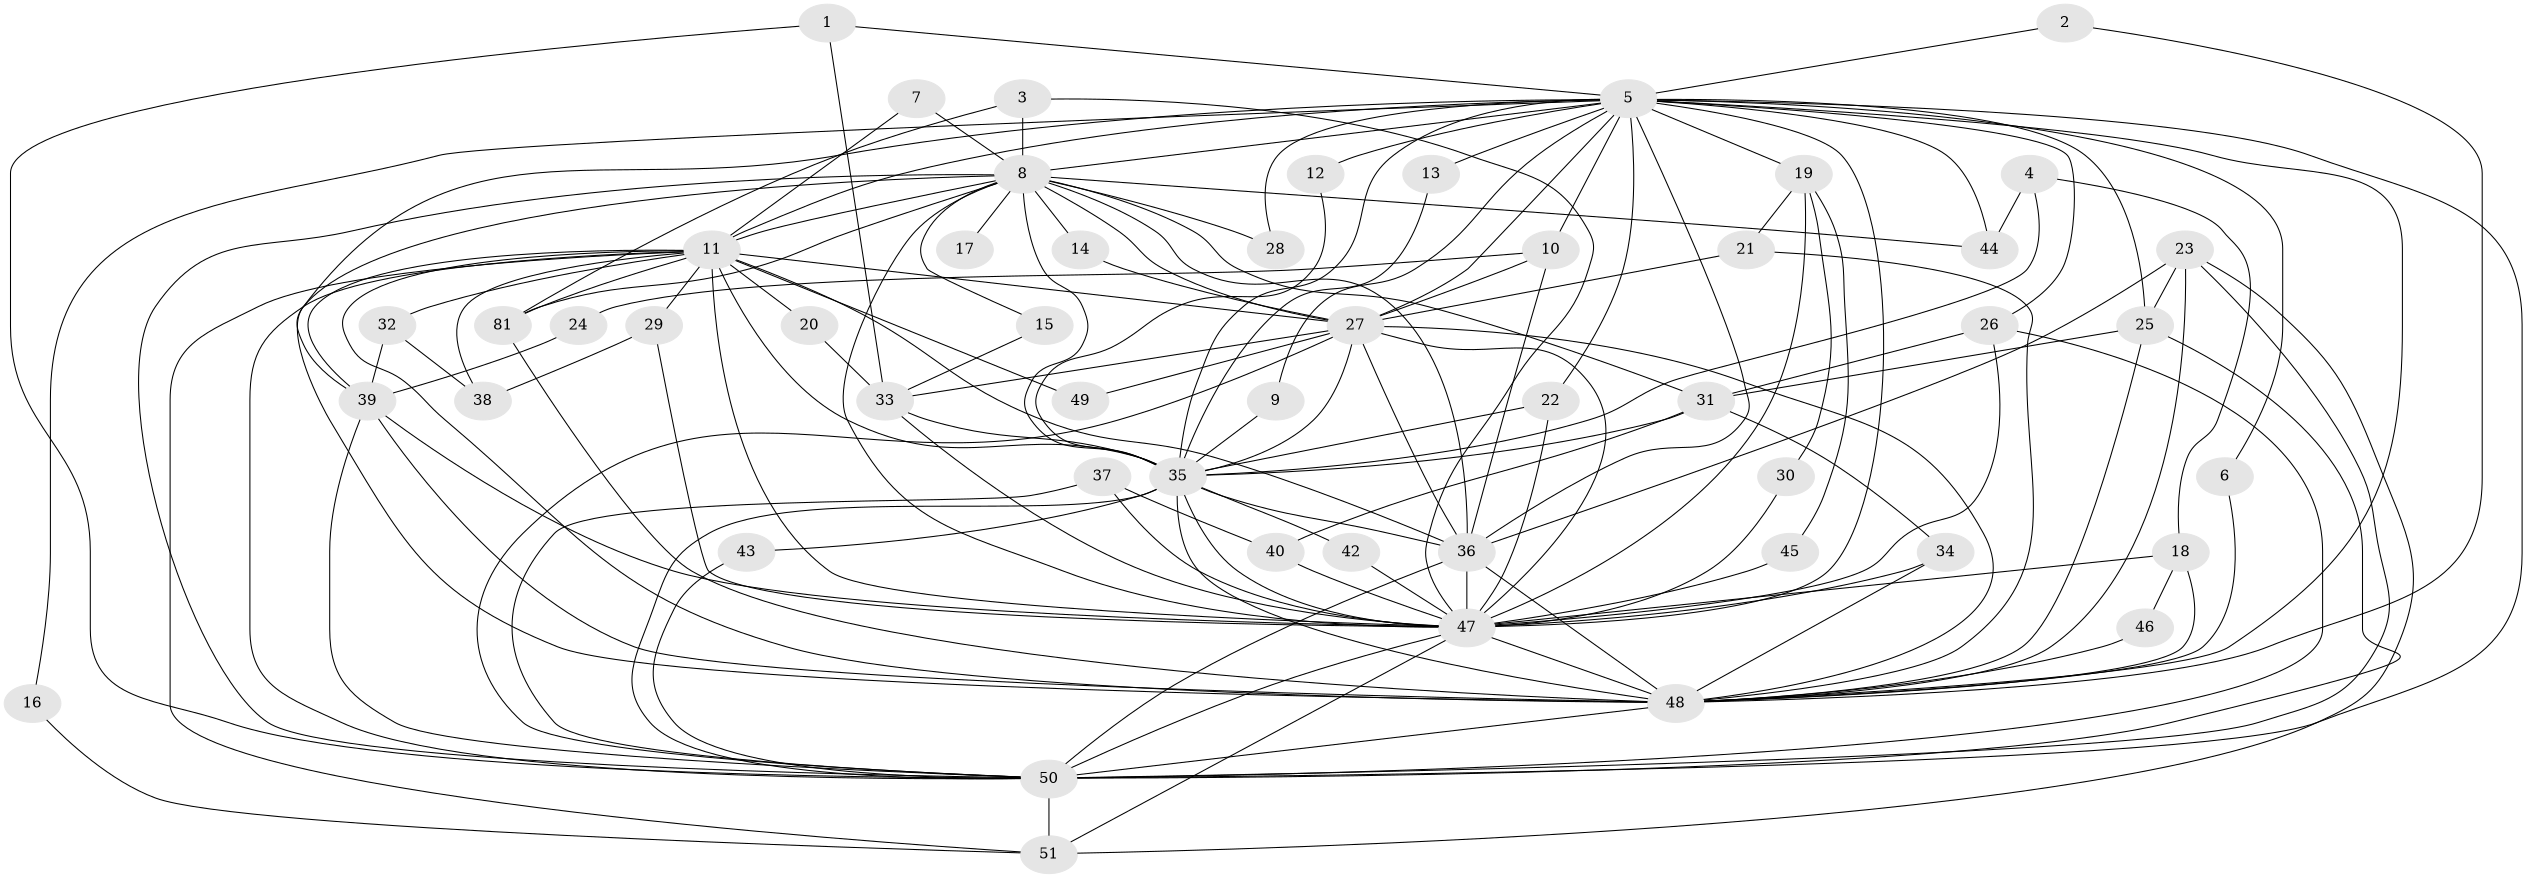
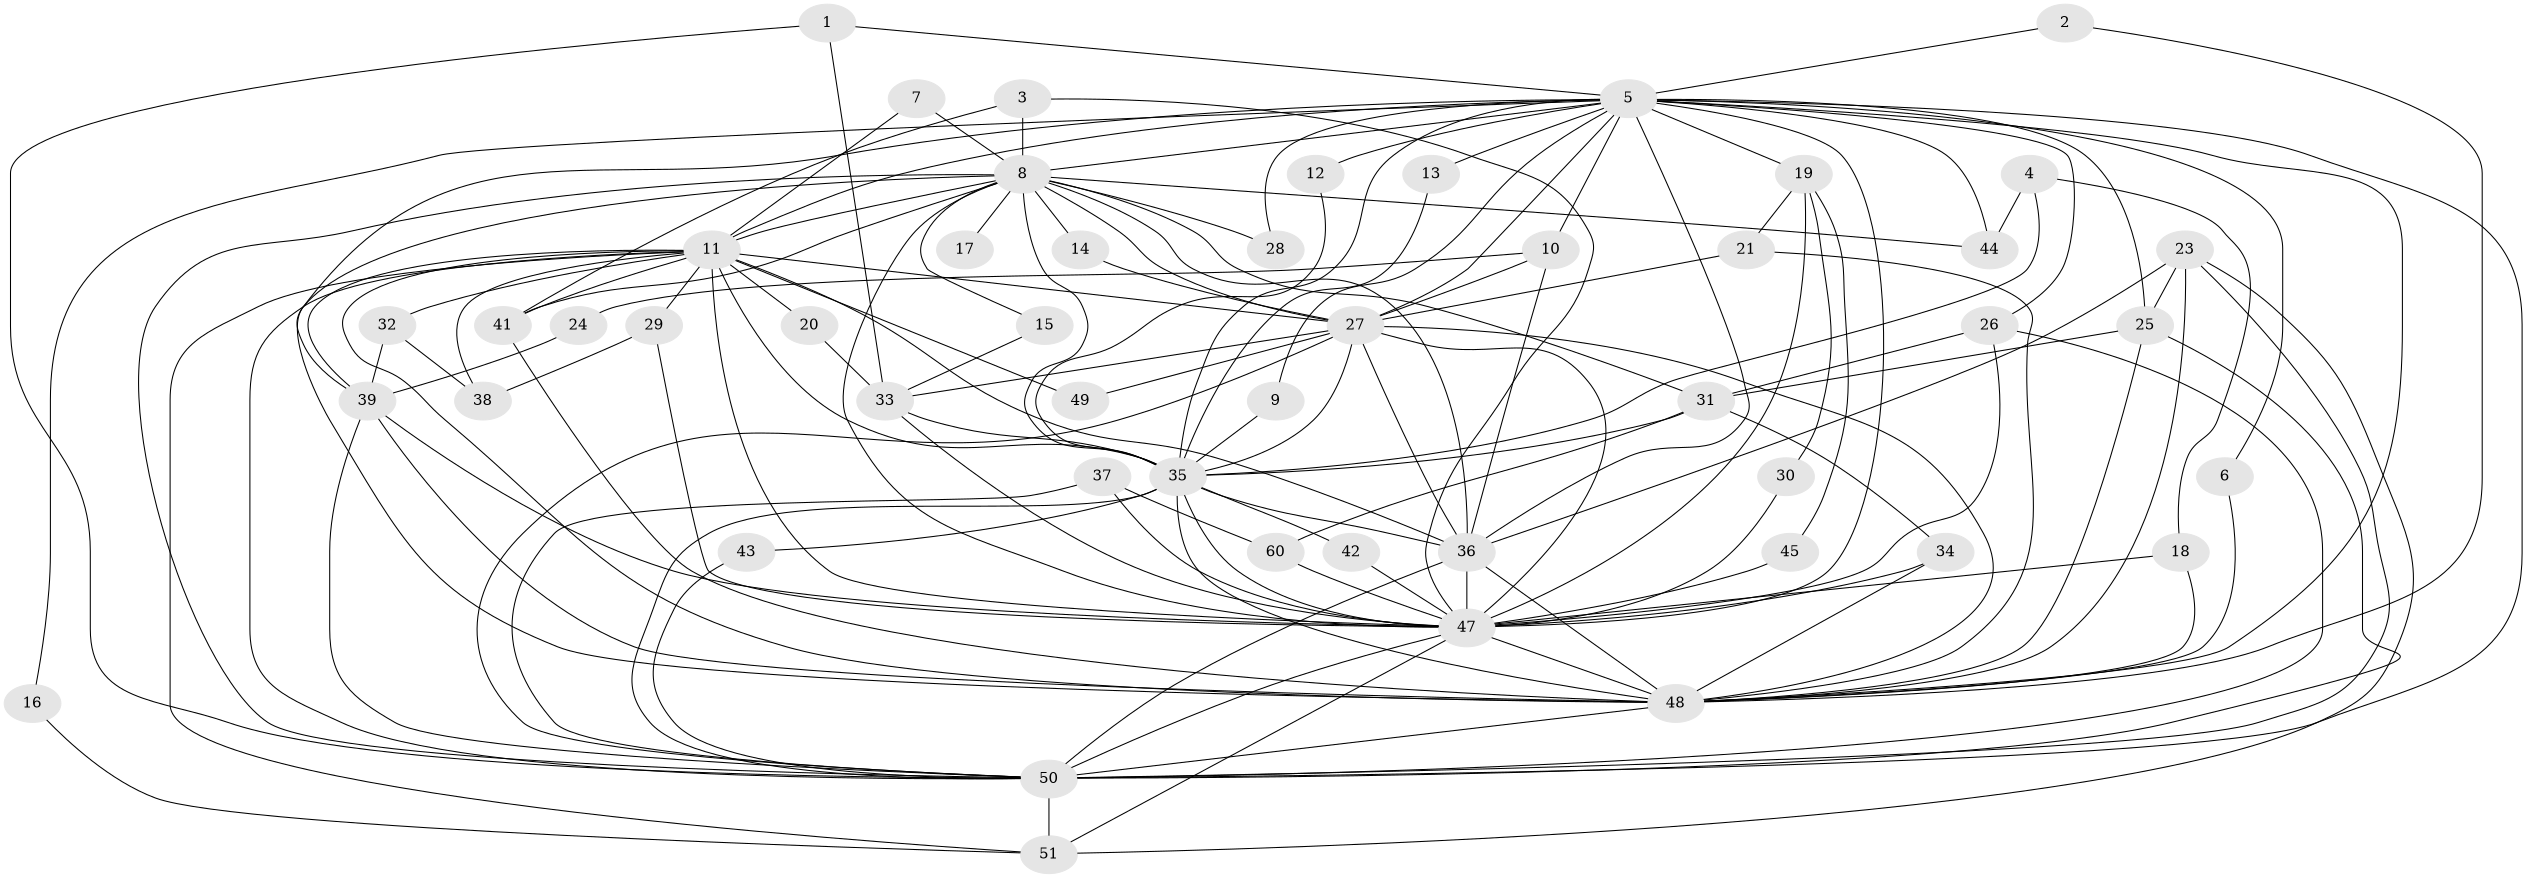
node "81": label "81" -> "41"
node "22": removed
node "40": label "40" -> "60"
node "46": removed
